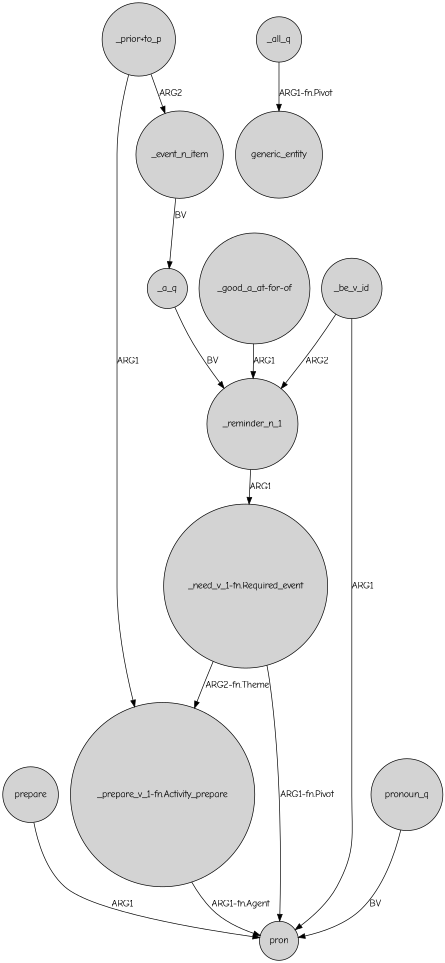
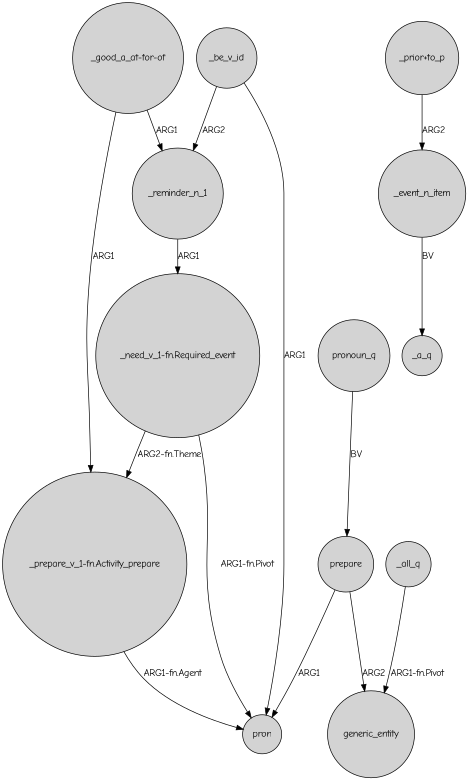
edge "_a_q" -> "_reminder_n_1": removed, label "BV"
edge "_prior+to_p" -> "_prepare_v_1-fn.Activity_prepare": now "_good_a_at-for-of" -> "_prepare_v_1-fn.Activity_prepare"
edge "prepare" -> "generic_entity": added, label "ARG2"
edge "pronoun_q" -> "pron": now "pronoun_q" -> "prepare"
